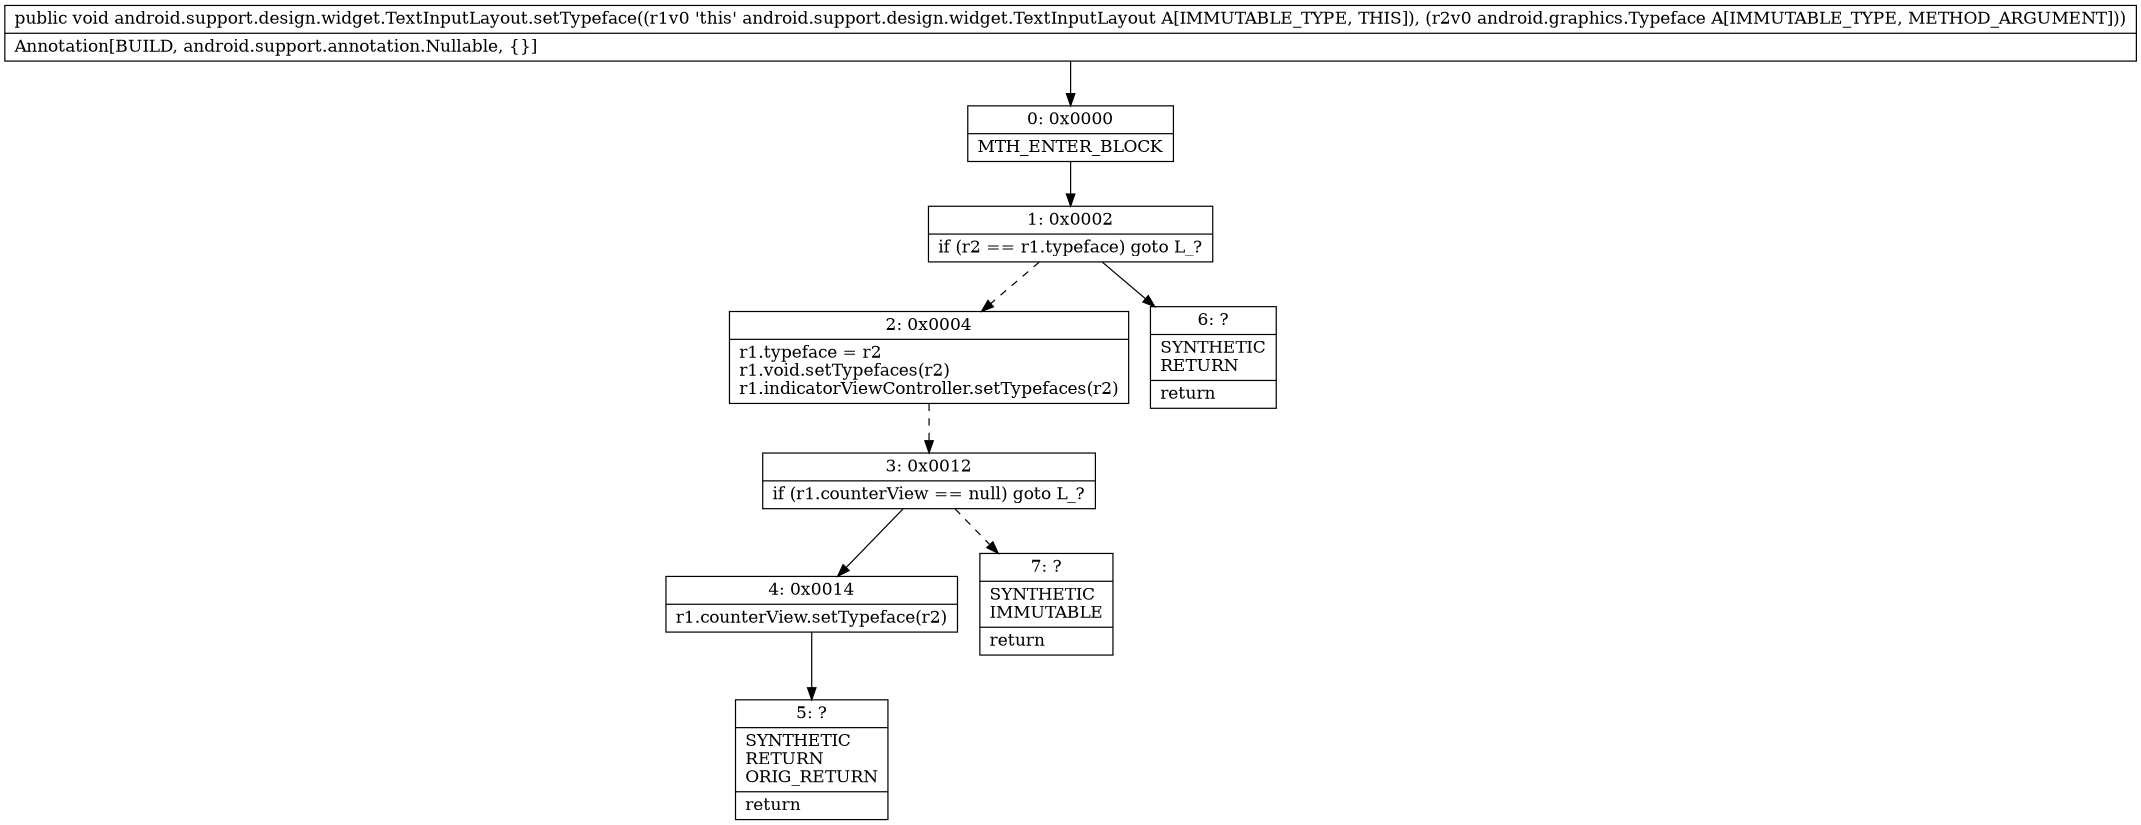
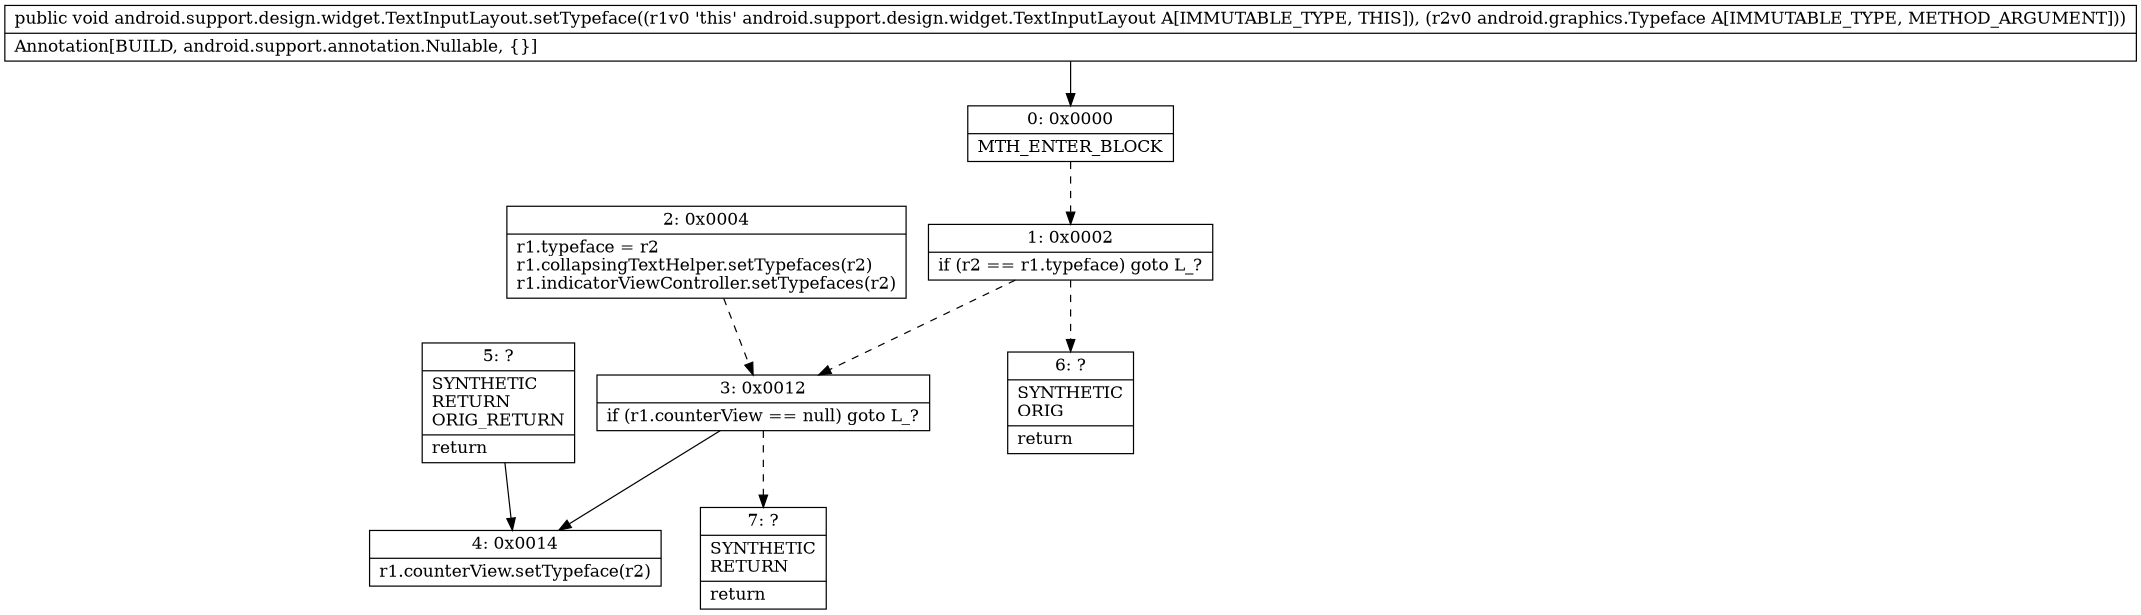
edge "0: 0x0000" -> "1: 0x0002": style solid -> dashed
edge "1: 0x0002" -> "6: ?": style solid -> dashed
edge "1: 0x0002" -> "2: 0x0004": now "1: 0x0002" -> "3: 0x0012"
node "6: ?": text "RETURN" -> "ORIG"
node "2: 0x0004": text "r1.void.setTypefaces(r2)" -> "r1.collapsingTextHelper.setTypefaces(r2)"
node "7: ?": text "IMMUTABLE" -> "RETURN"
edge "4: 0x0014" -> "5: ?": reversed
